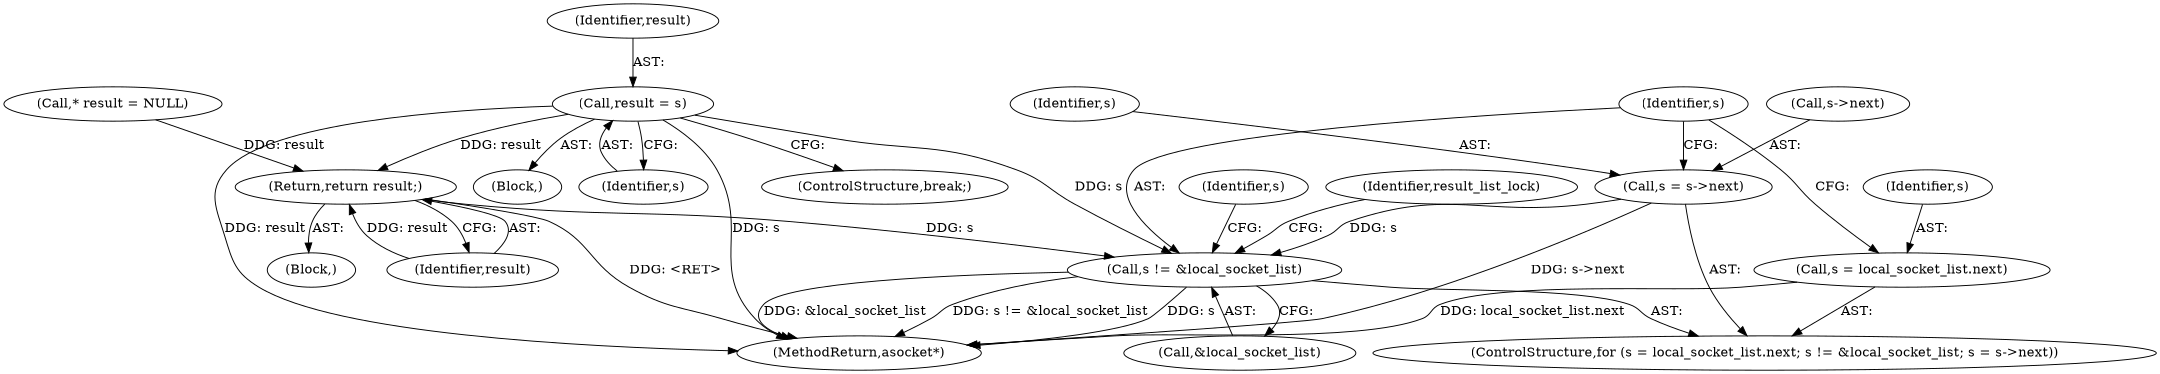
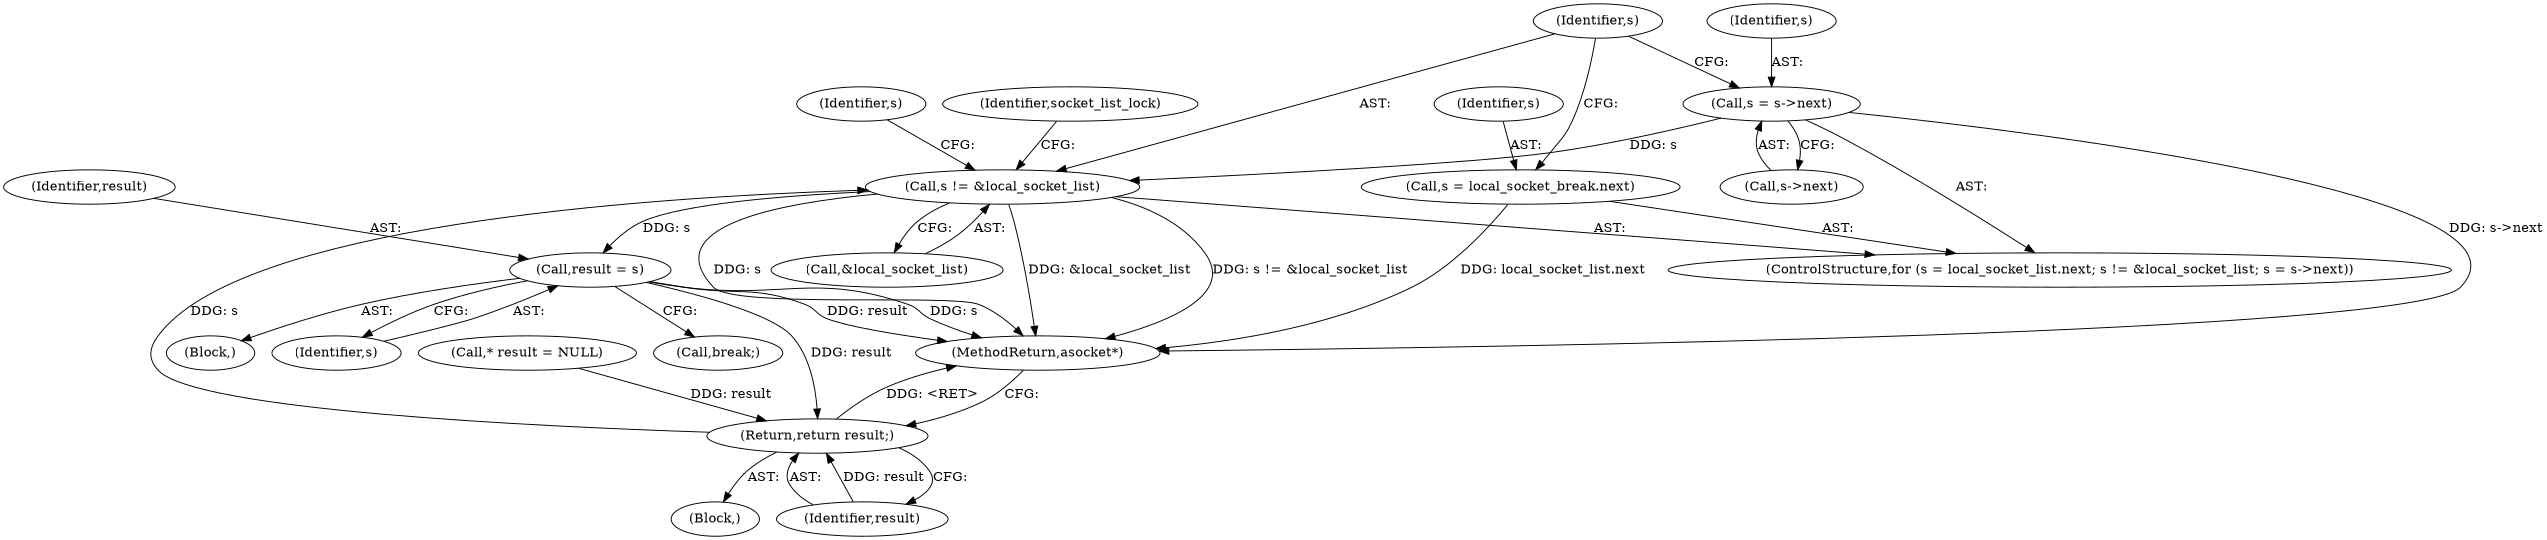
edge "(Call,s = s->next)" -> "(Call,s->next)": added, label "CFG:"
edge "(Call,result = s)" -> "(Call,s != &local_socket_list)": reversed
node "(ControlStructure,break;)": label "(ControlStructure,break;)" -> "(Call,break;)"
node "(Identifier,result_list_lock)": label "(Identifier,result_list_lock)" -> "(Identifier,socket_list_lock)"
node "(Call,s = local_socket_list.next)": label "(Call,s = local_socket_list.next)" -> "(Call,s = local_socket_break.next)"
edge "(MethodReturn,asocket*)" -> "(Return,return result;)": added, label "CFG:"
